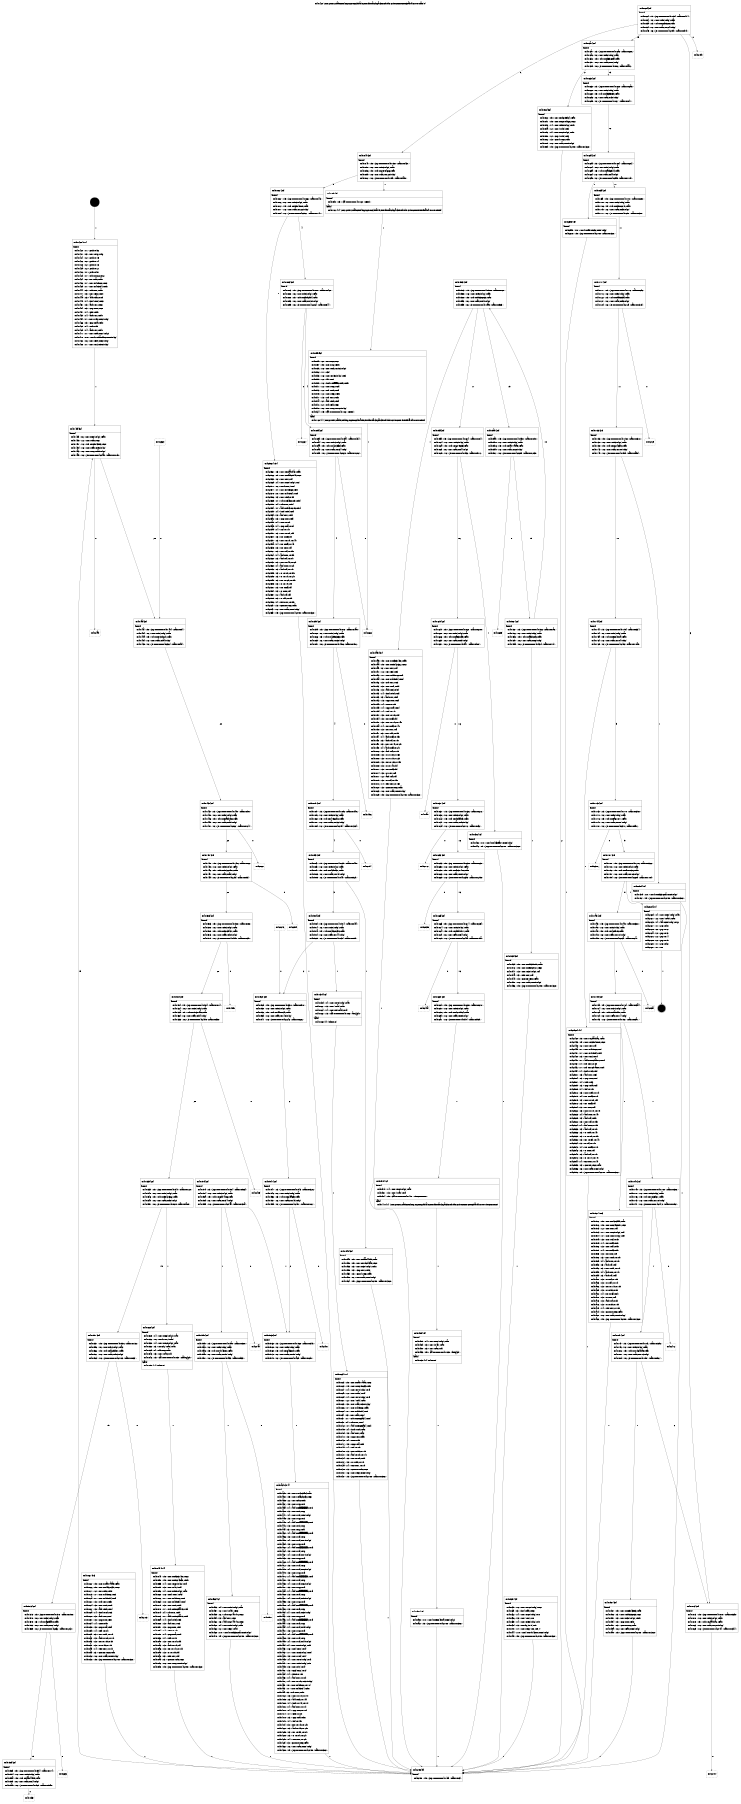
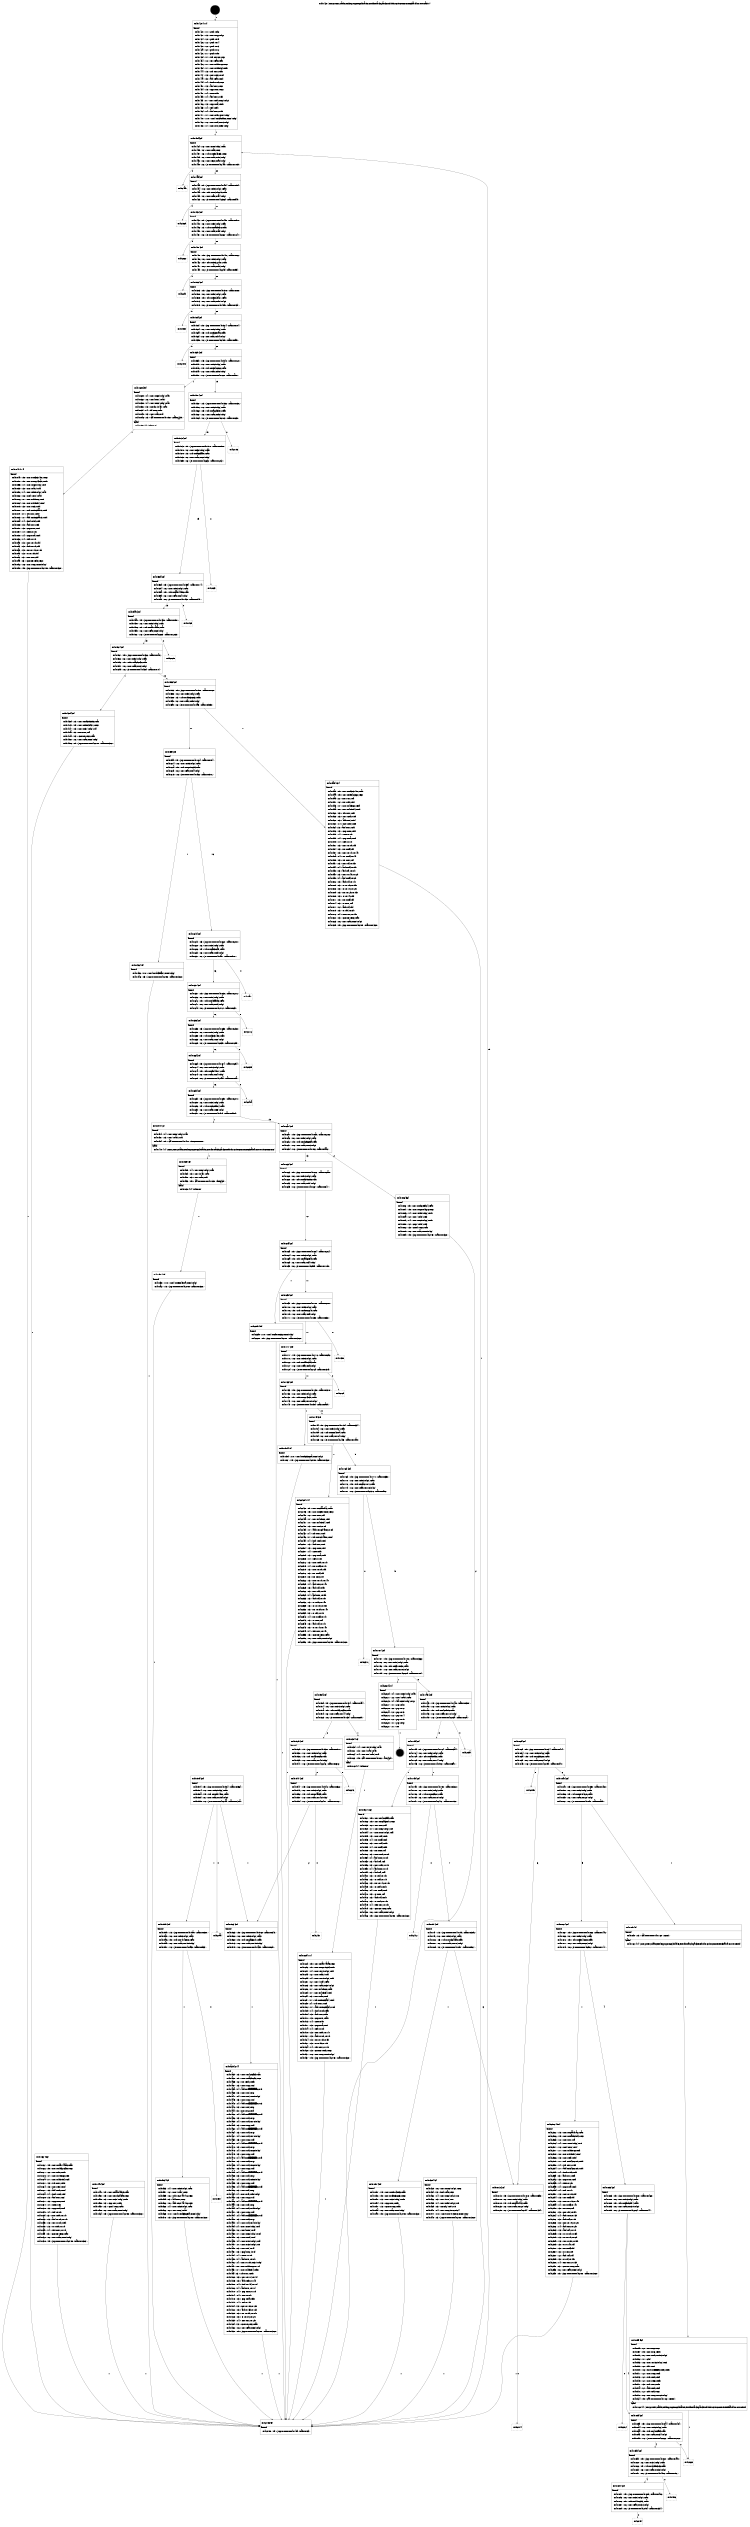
edge "0x40182f [28]" -> "0x4016a7 [28]": now "0x40168b [28]" -> "0x4016a7 [28]"
edge "0x4015e3 [28]" -> "0x4015ab [28]": now "0x40158f [28]" -> "0x4015ab [28]"
edge "0x40236d" -> "0x4014af [28]": reversed
node "0x4018f3 [28]": removed
edge "0x402246" -> "0x40192b [28]": reversed
node "0x401c58": added
